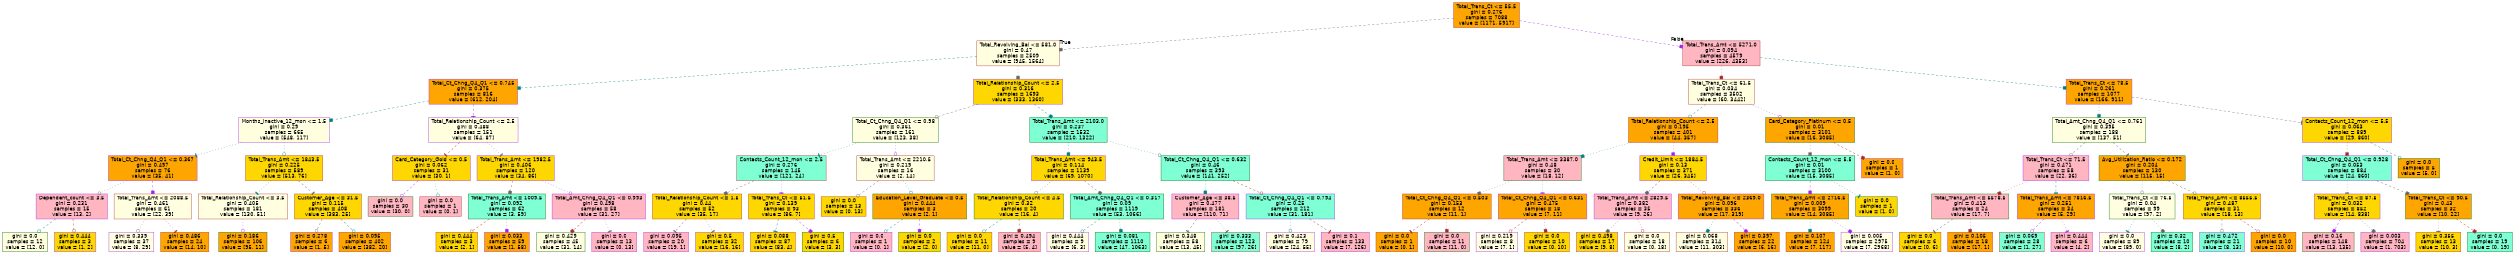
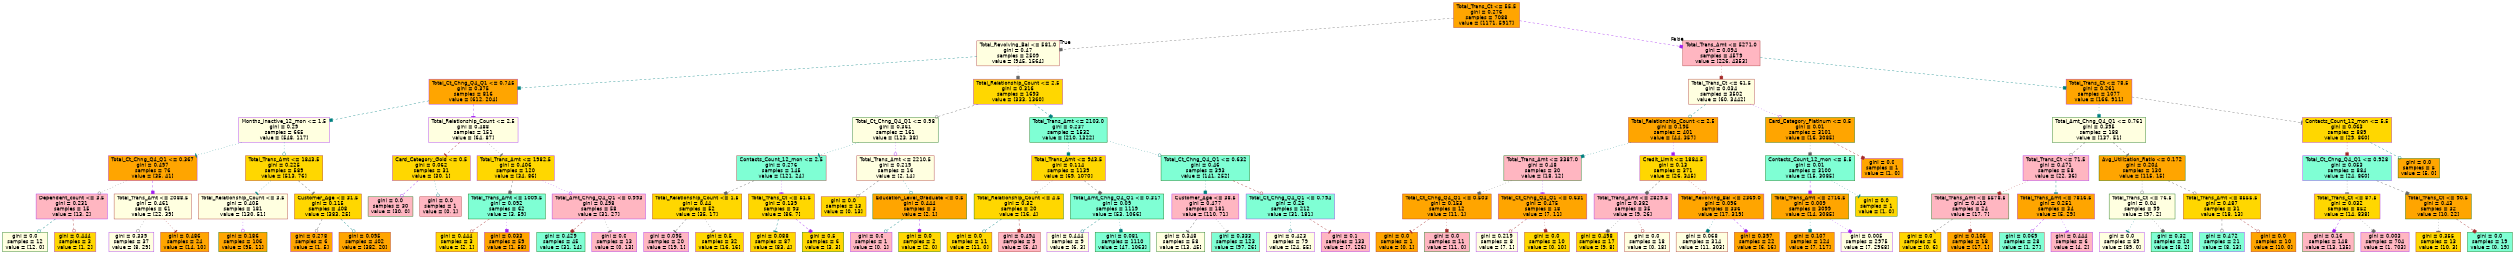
node "gini = 0.429 samples = 45 value = [31, 14]": fillcolor lightyellow -> aquamarine
